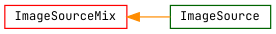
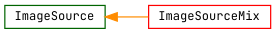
edge "ImageSource" -> "ImageSourceMix": reversed
